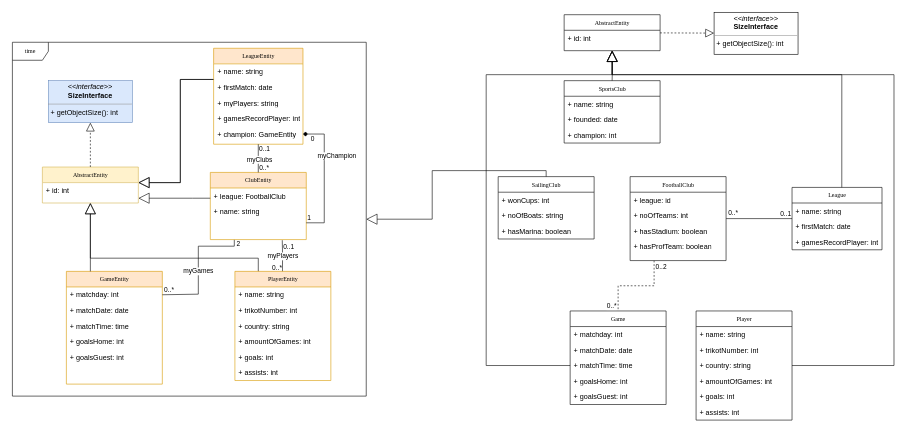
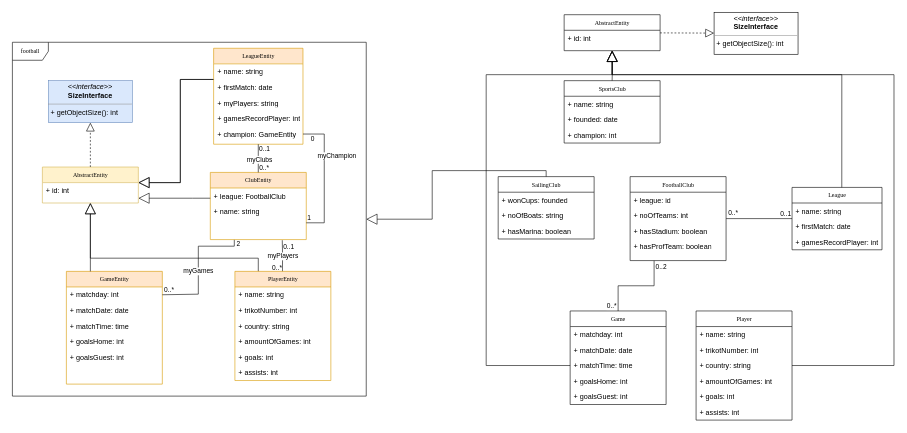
node "time": label "time" -> "football"
edge "ClubEntity" -> "+ champion: GameEntity": arrowhead diamond -> none
node "+ wonCups: int": label "+ wonCups: int" -> "+ wonCups: founded"
edge "FootballClub" -- "Game": style dashed -> solid
